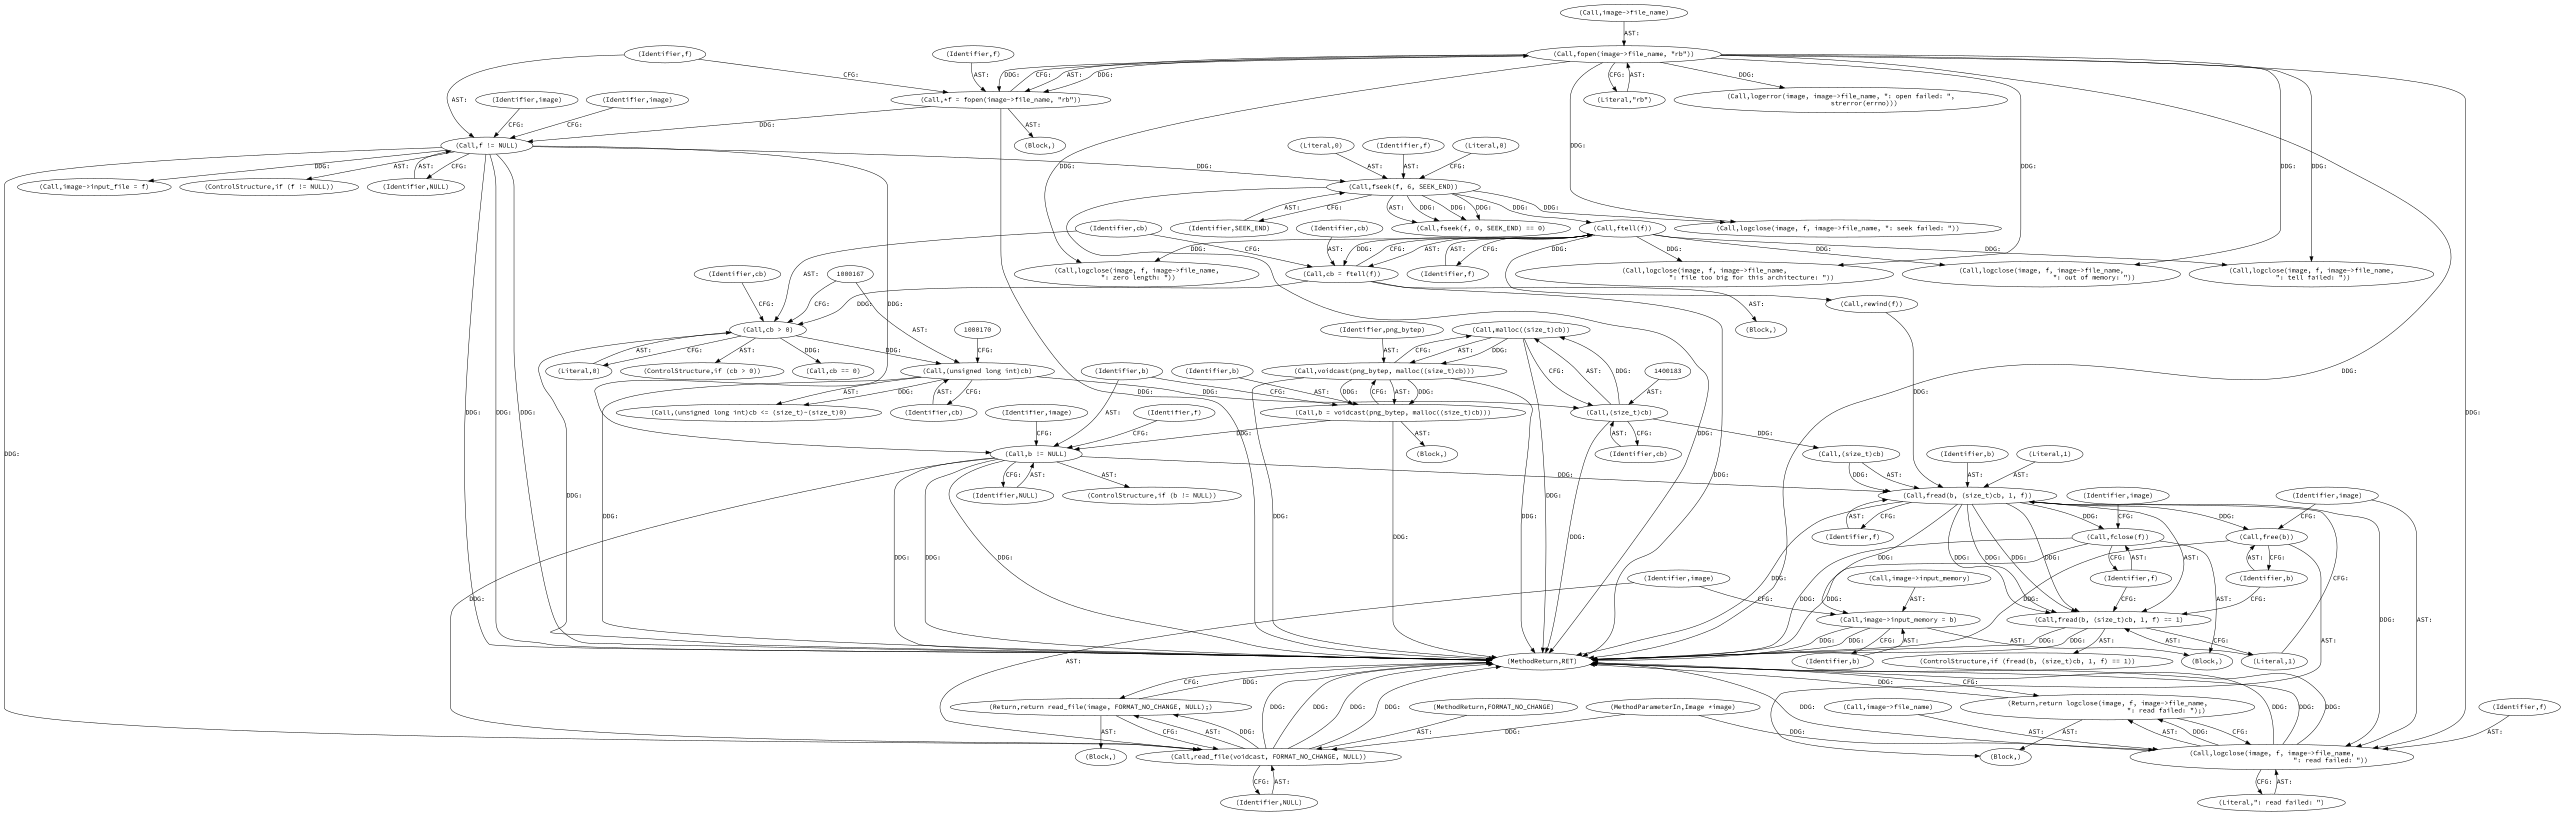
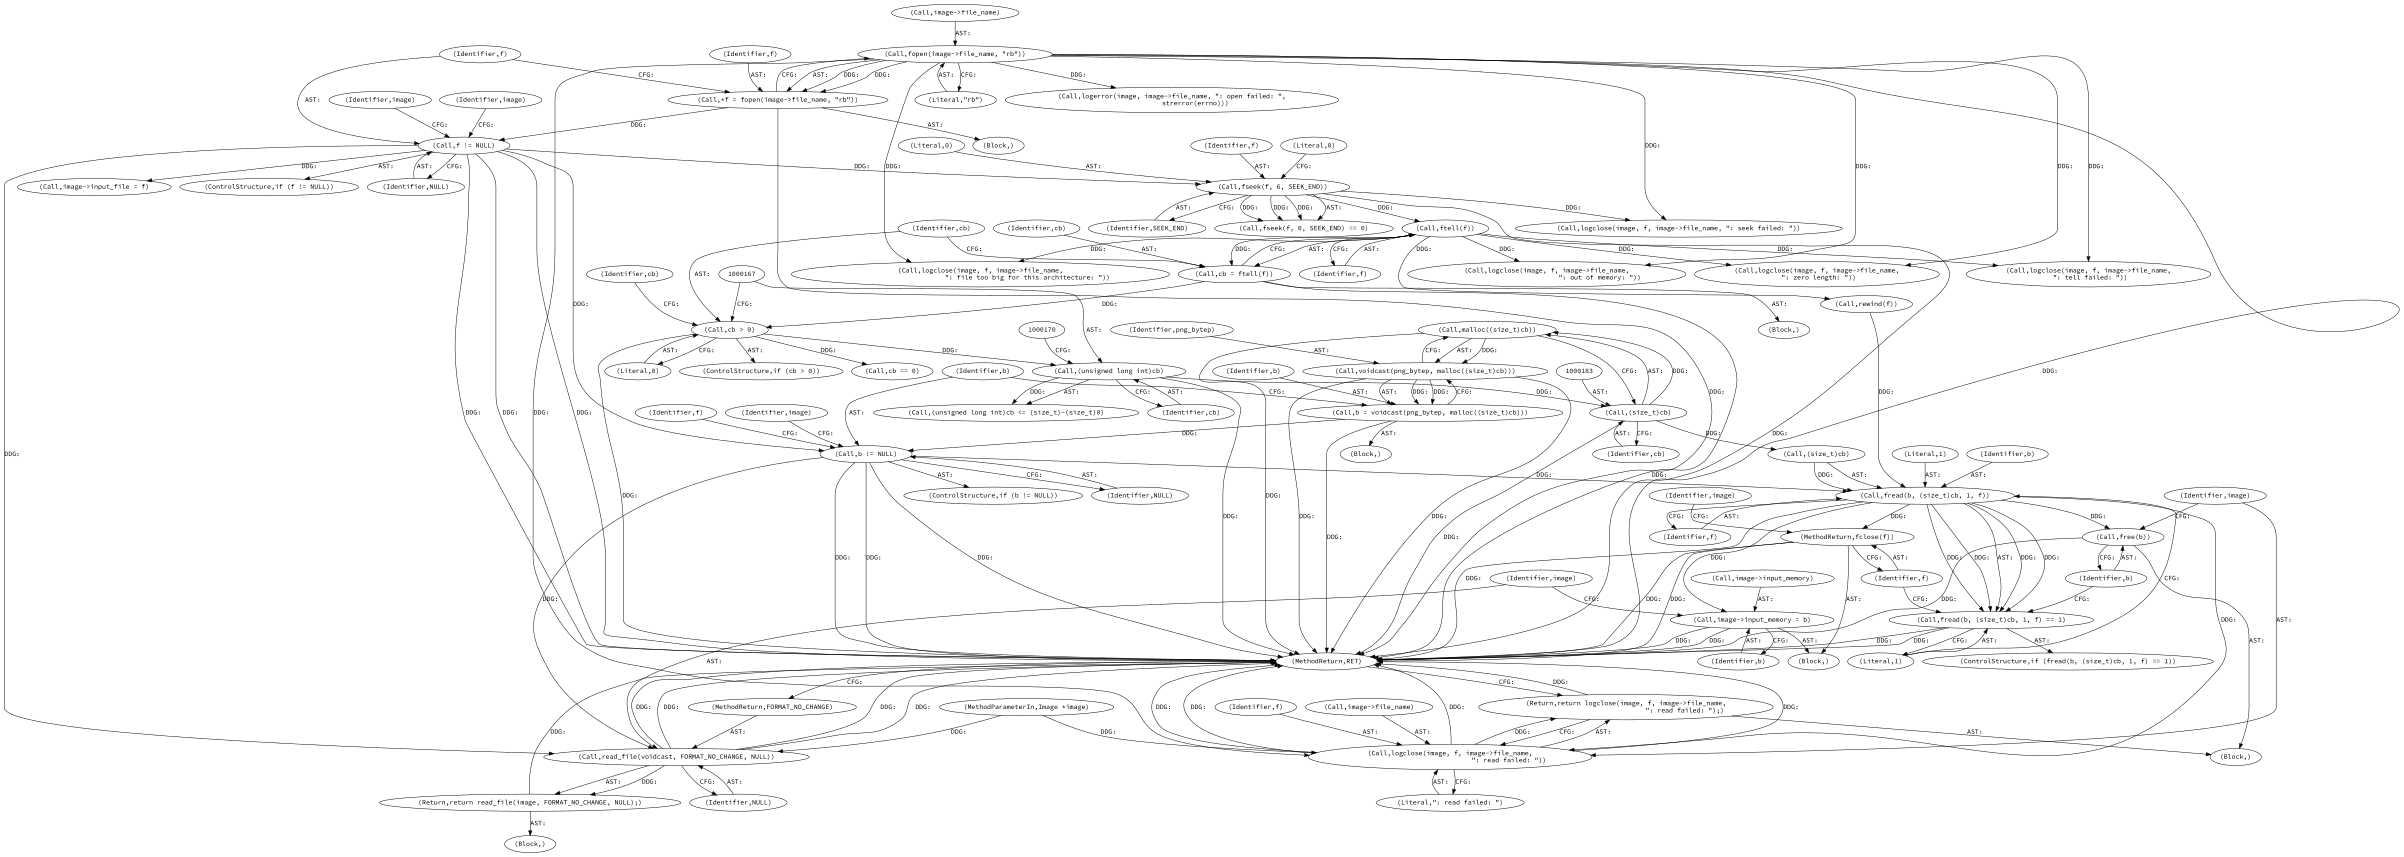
node "1400183": label "1400183" -> "1000183"
node "(Call,fclose(f))": label "(Call,fclose(f))" -> "(MethodReturn,fclose(f))"
edge "(MethodReturn,RET)" -> "(Return,return read_file(image, FORMAT_NO_CHANGE, NULL);)": now "(MethodReturn,RET)" -> "(MethodReturn,FORMAT_NO_CHANGE)"
edge "(Return,return read_file(image, FORMAT_NO_CHANGE, NULL);)" -> "(Call,read_file(voidcast, FORMAT_NO_CHANGE, NULL))": removed, label "CFG:"
